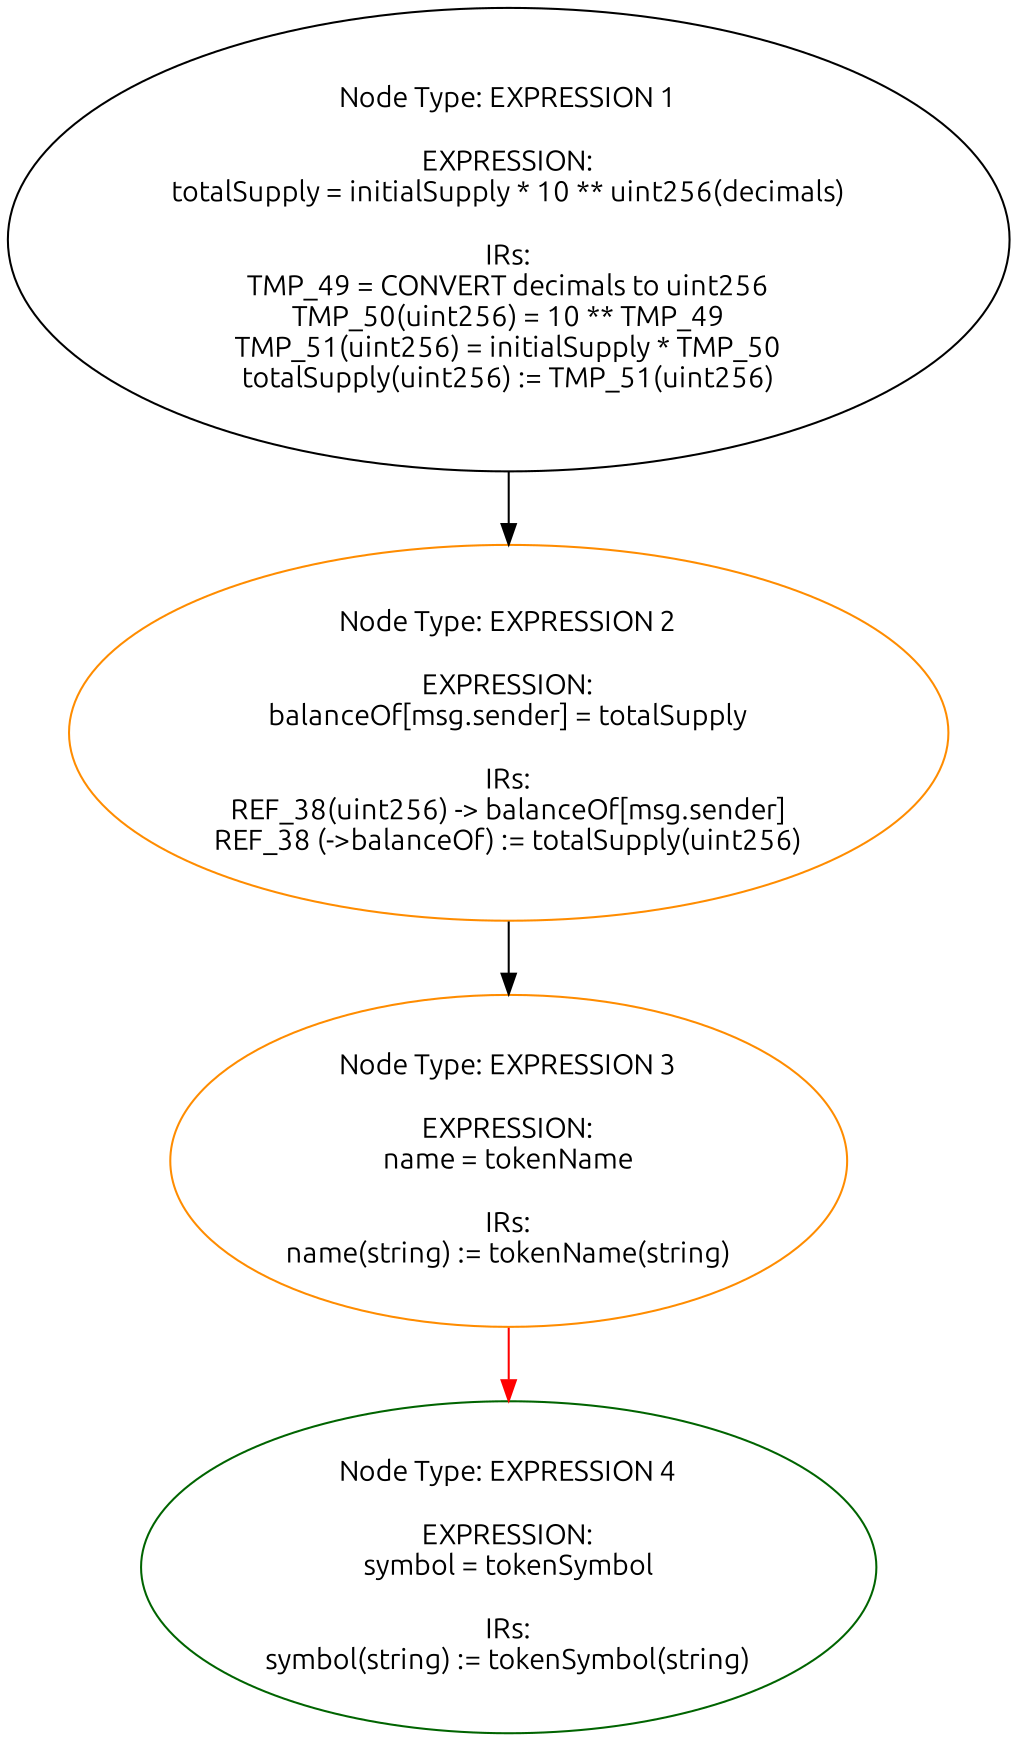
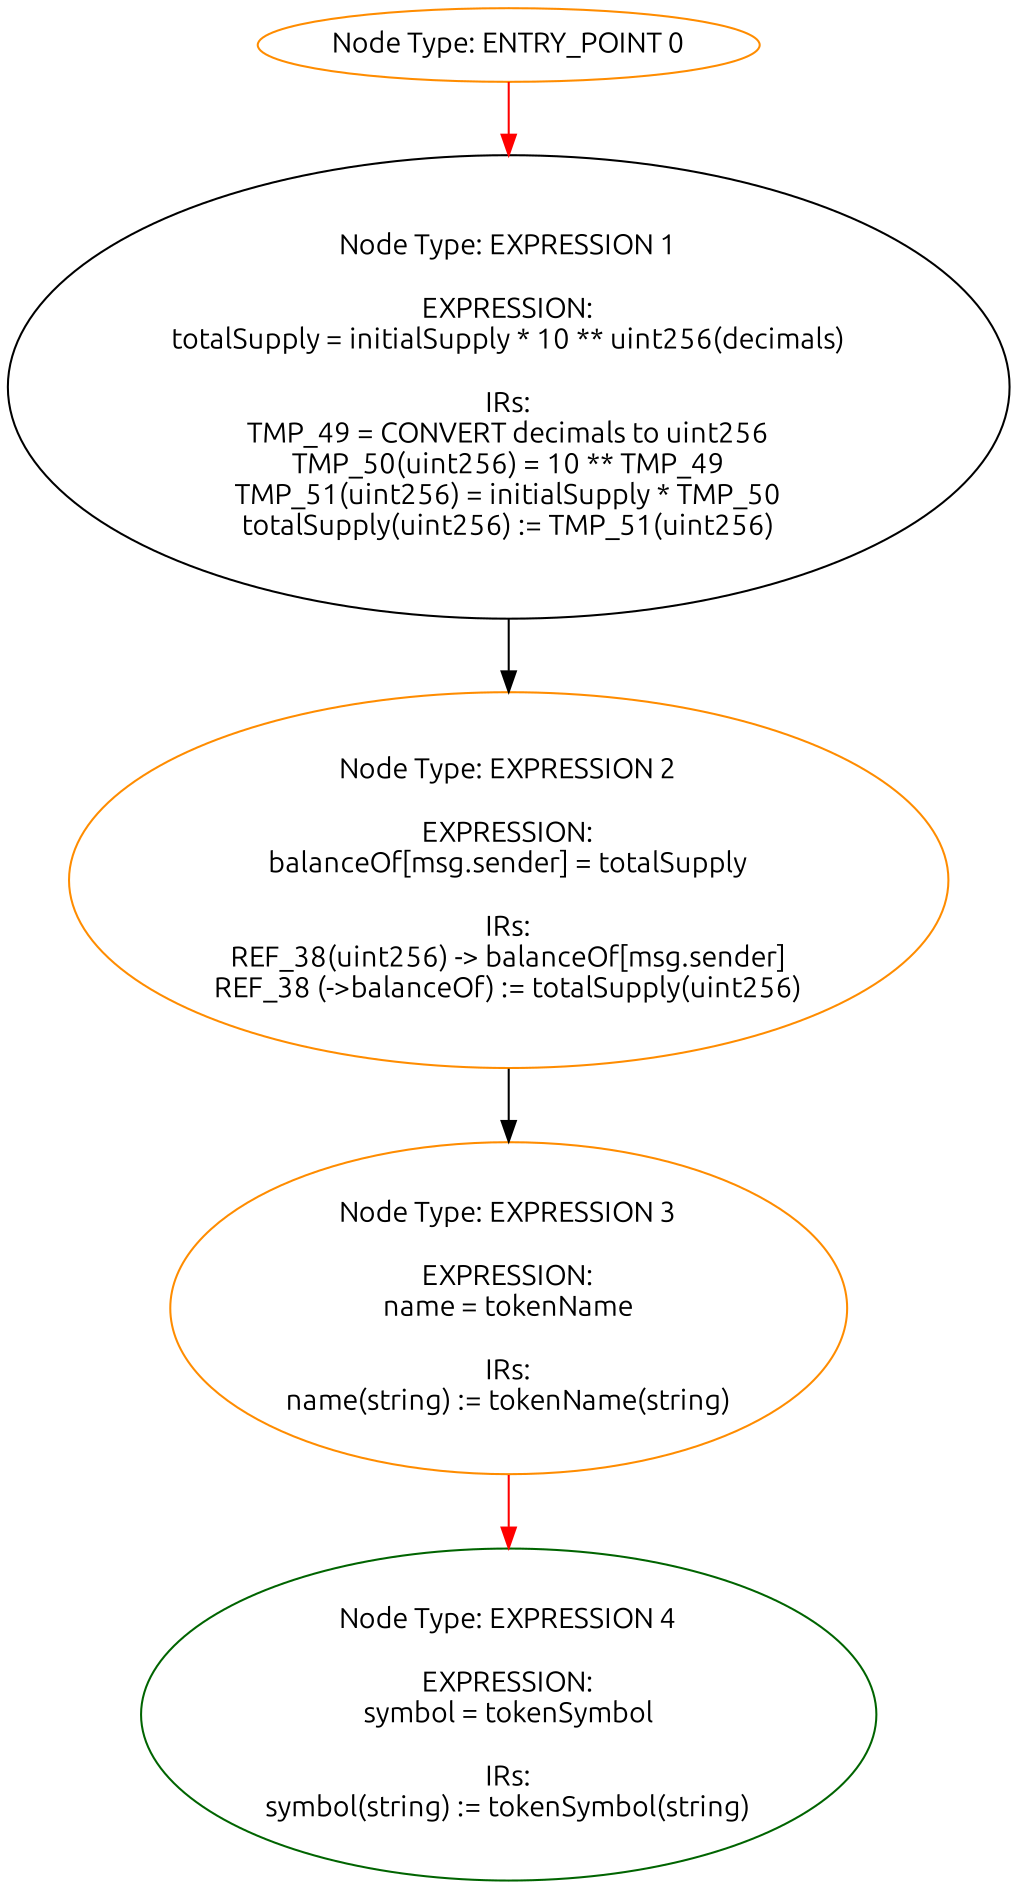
node "Node Type: ENTRY_POINT 0": added
